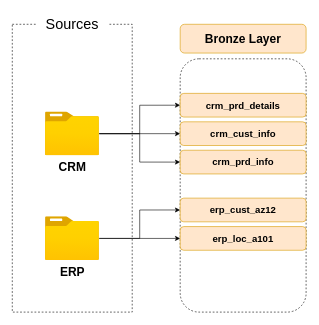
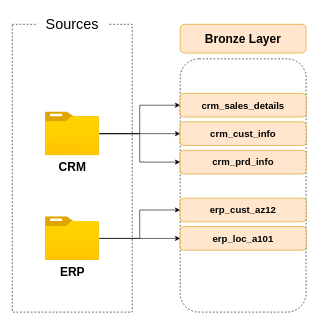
node "crm_prd_details": label "crm_prd_details" -> "crm_sales_details"
